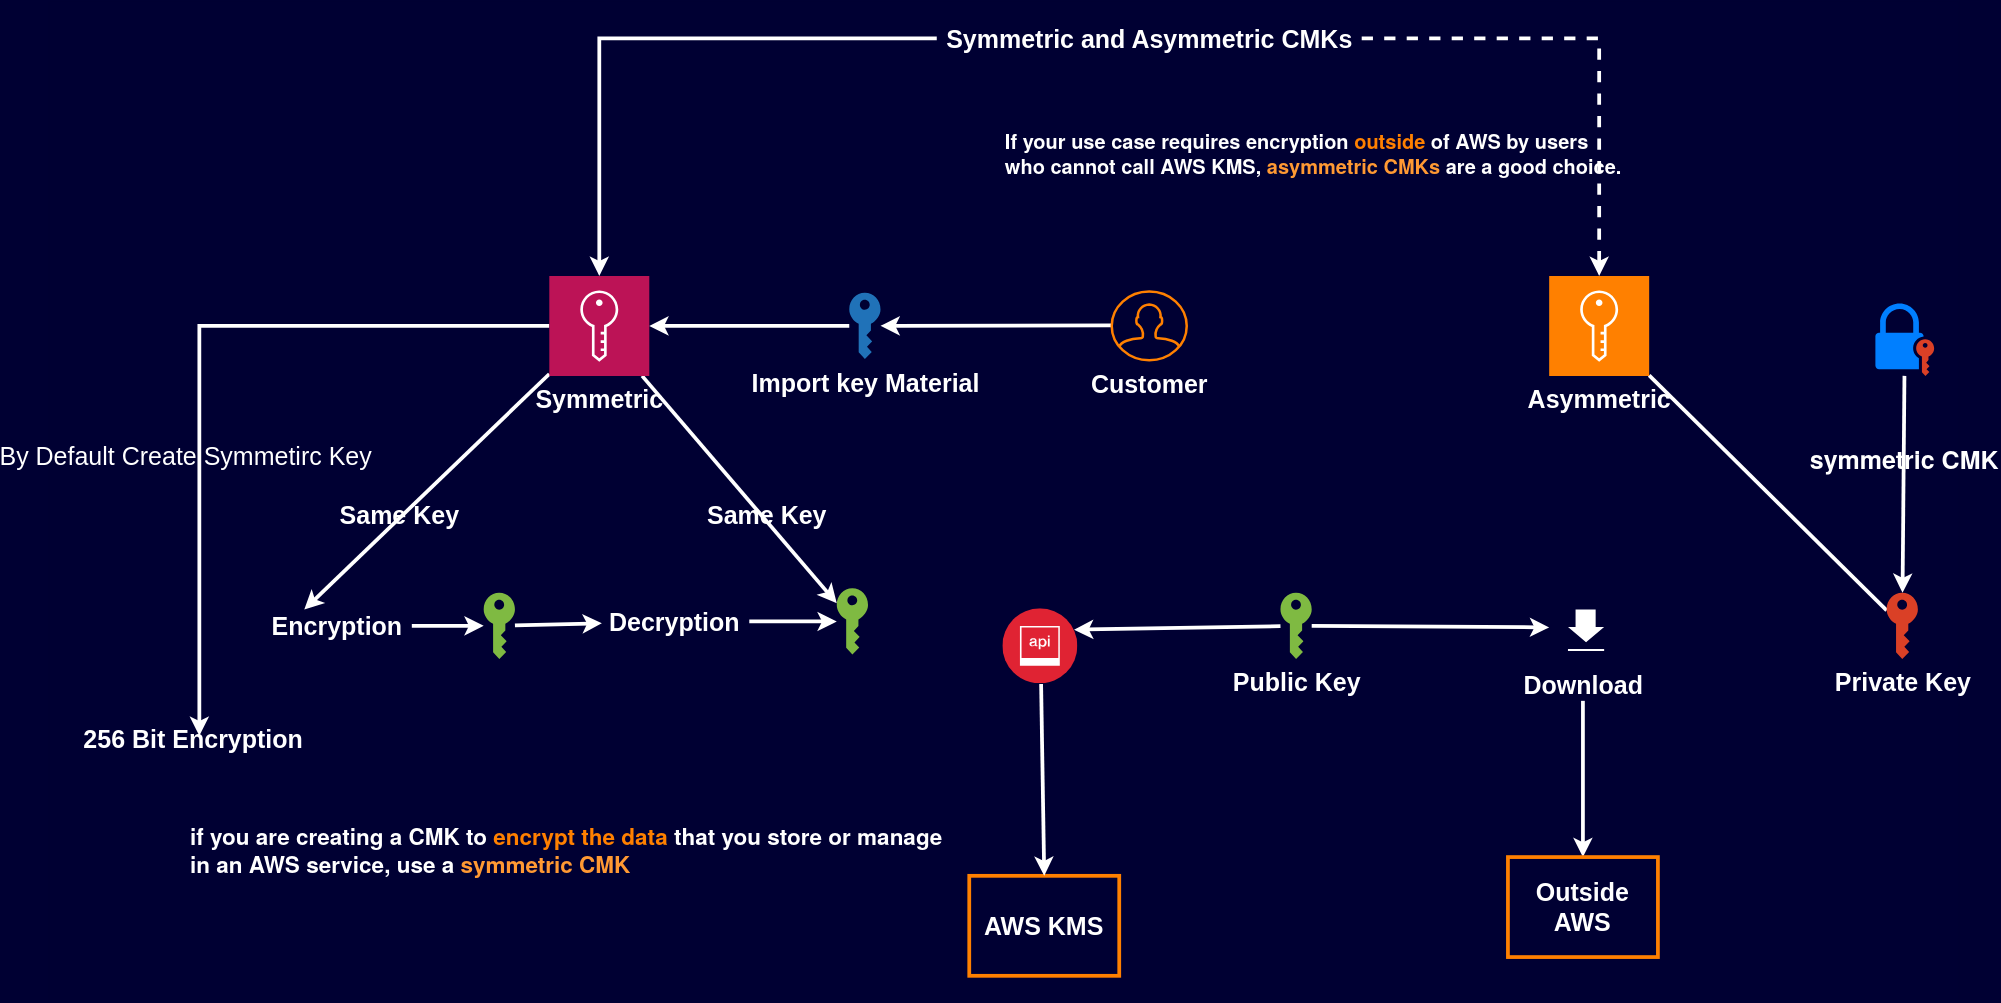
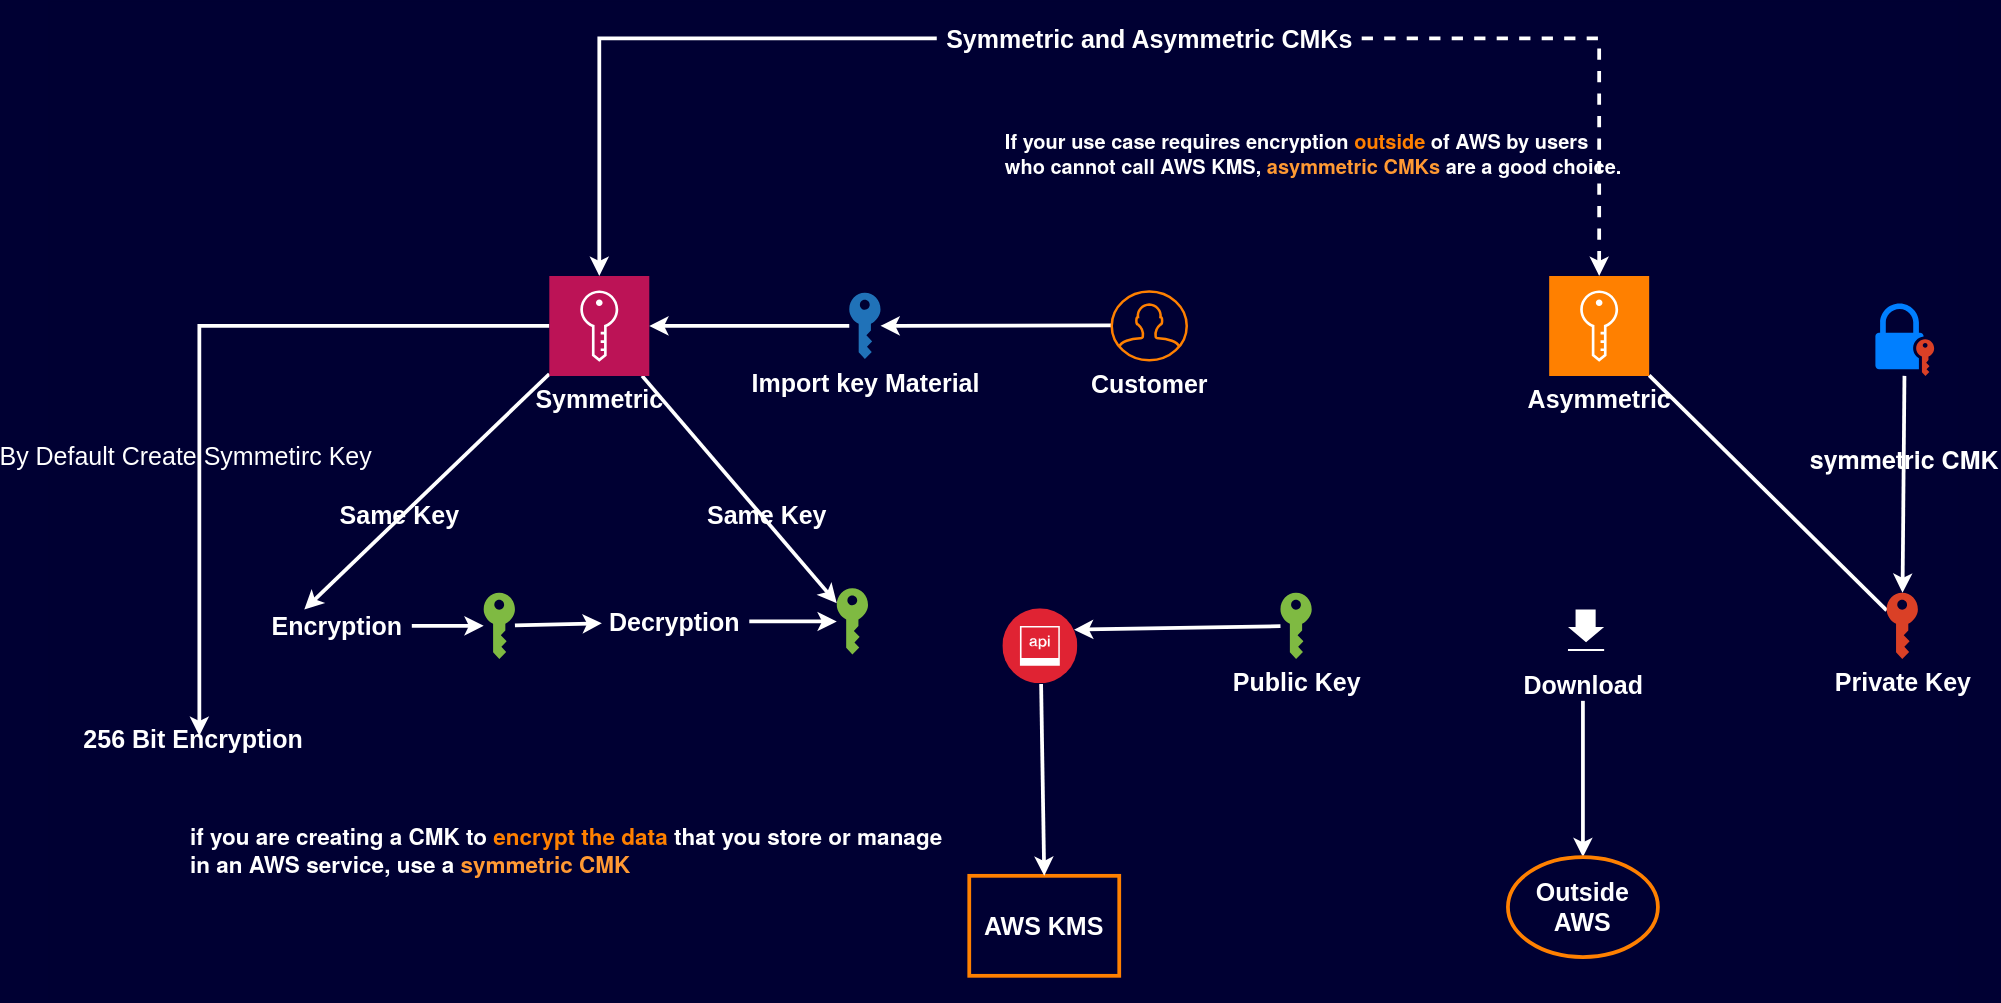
edge "Public Key" -> "Download": removed
node "Outside AWS": shape rectangle -> ellipse
